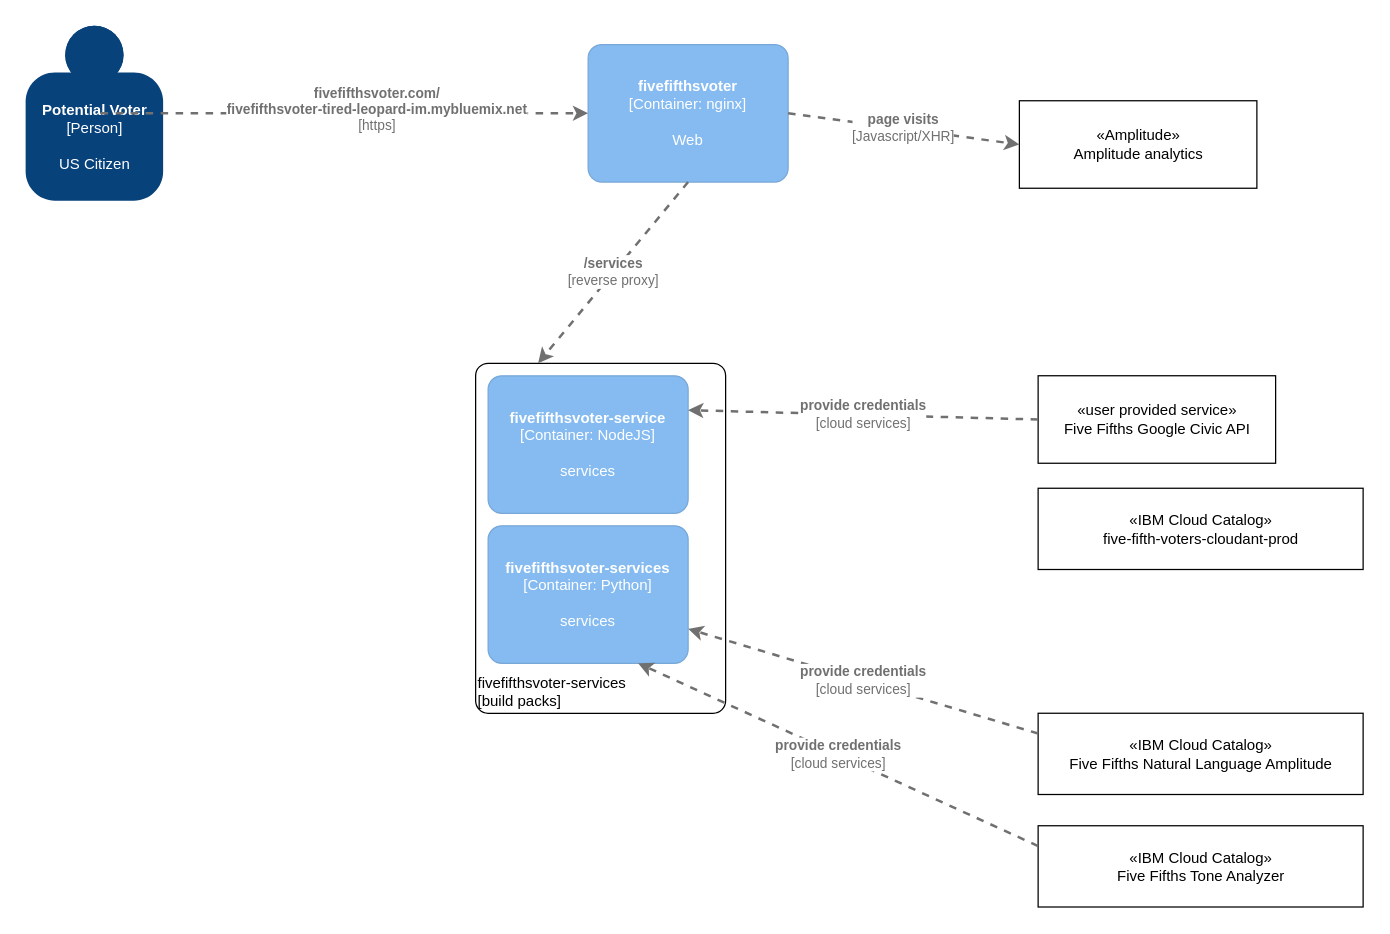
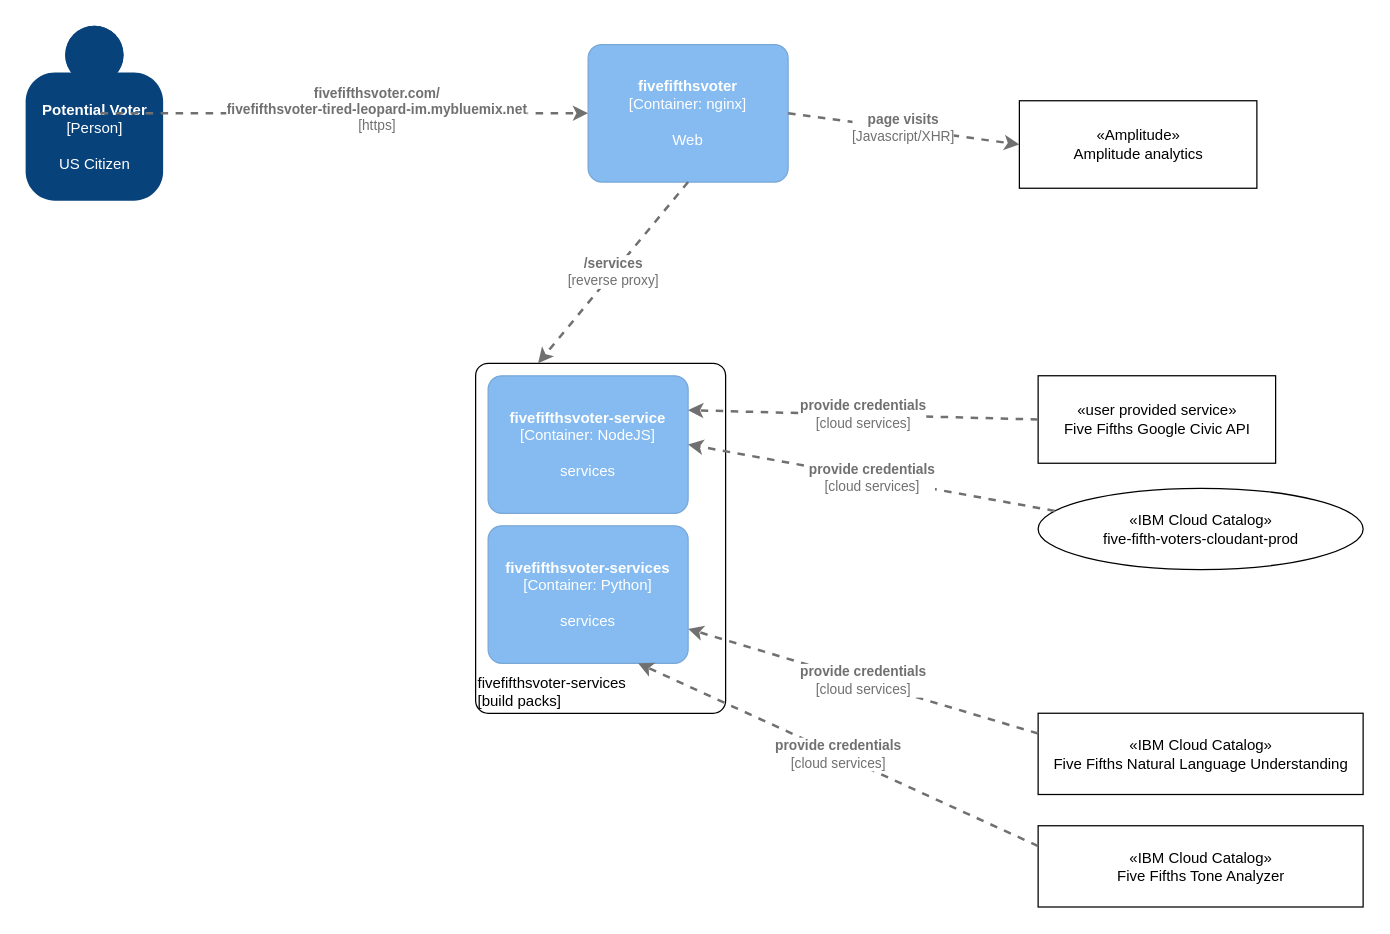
edge "«IBM Cloud Catalog» five-fifth-voters-cloudant-prod" -> "fivefifthsvoter-service [Container: NodeJS] services": added, label "provide credentials [cloud services]"
node "«IBM Cloud Catalog» five-fifth-voters-cloudant-prod": shape rectangle -> ellipse
node "«IBM Cloud Catalog» Five Fifths Natural Language Amplitude": label "«IBM Cloud Catalog» Five Fifths Natural Language Amplitude" -> "«IBM Cloud Catalog» Five Fifths Natural Language Understanding"
